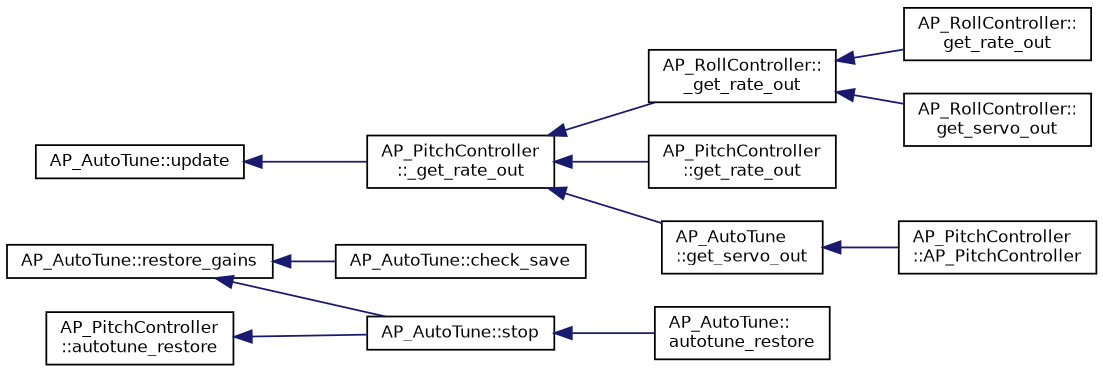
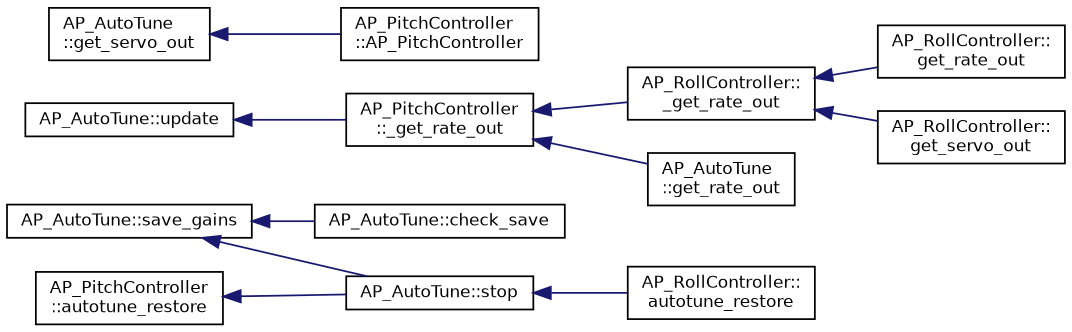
node "AP_PitchController ::get_rate_out": label "AP_PitchController ::get_rate_out" -> "AP_AutoTune ::get_rate_out"
edge "AP_AutoTune ::get_servo_out" -> "AP_PitchController ::_get_rate_out": removed
node "AP_AutoTune::restore_gains": label "AP_AutoTune::restore_gains" -> "AP_AutoTune::save_gains"
node "AP_AutoTune:: autotune_restore": label "AP_AutoTune:: autotune_restore" -> "AP_RollController:: autotune_restore"
